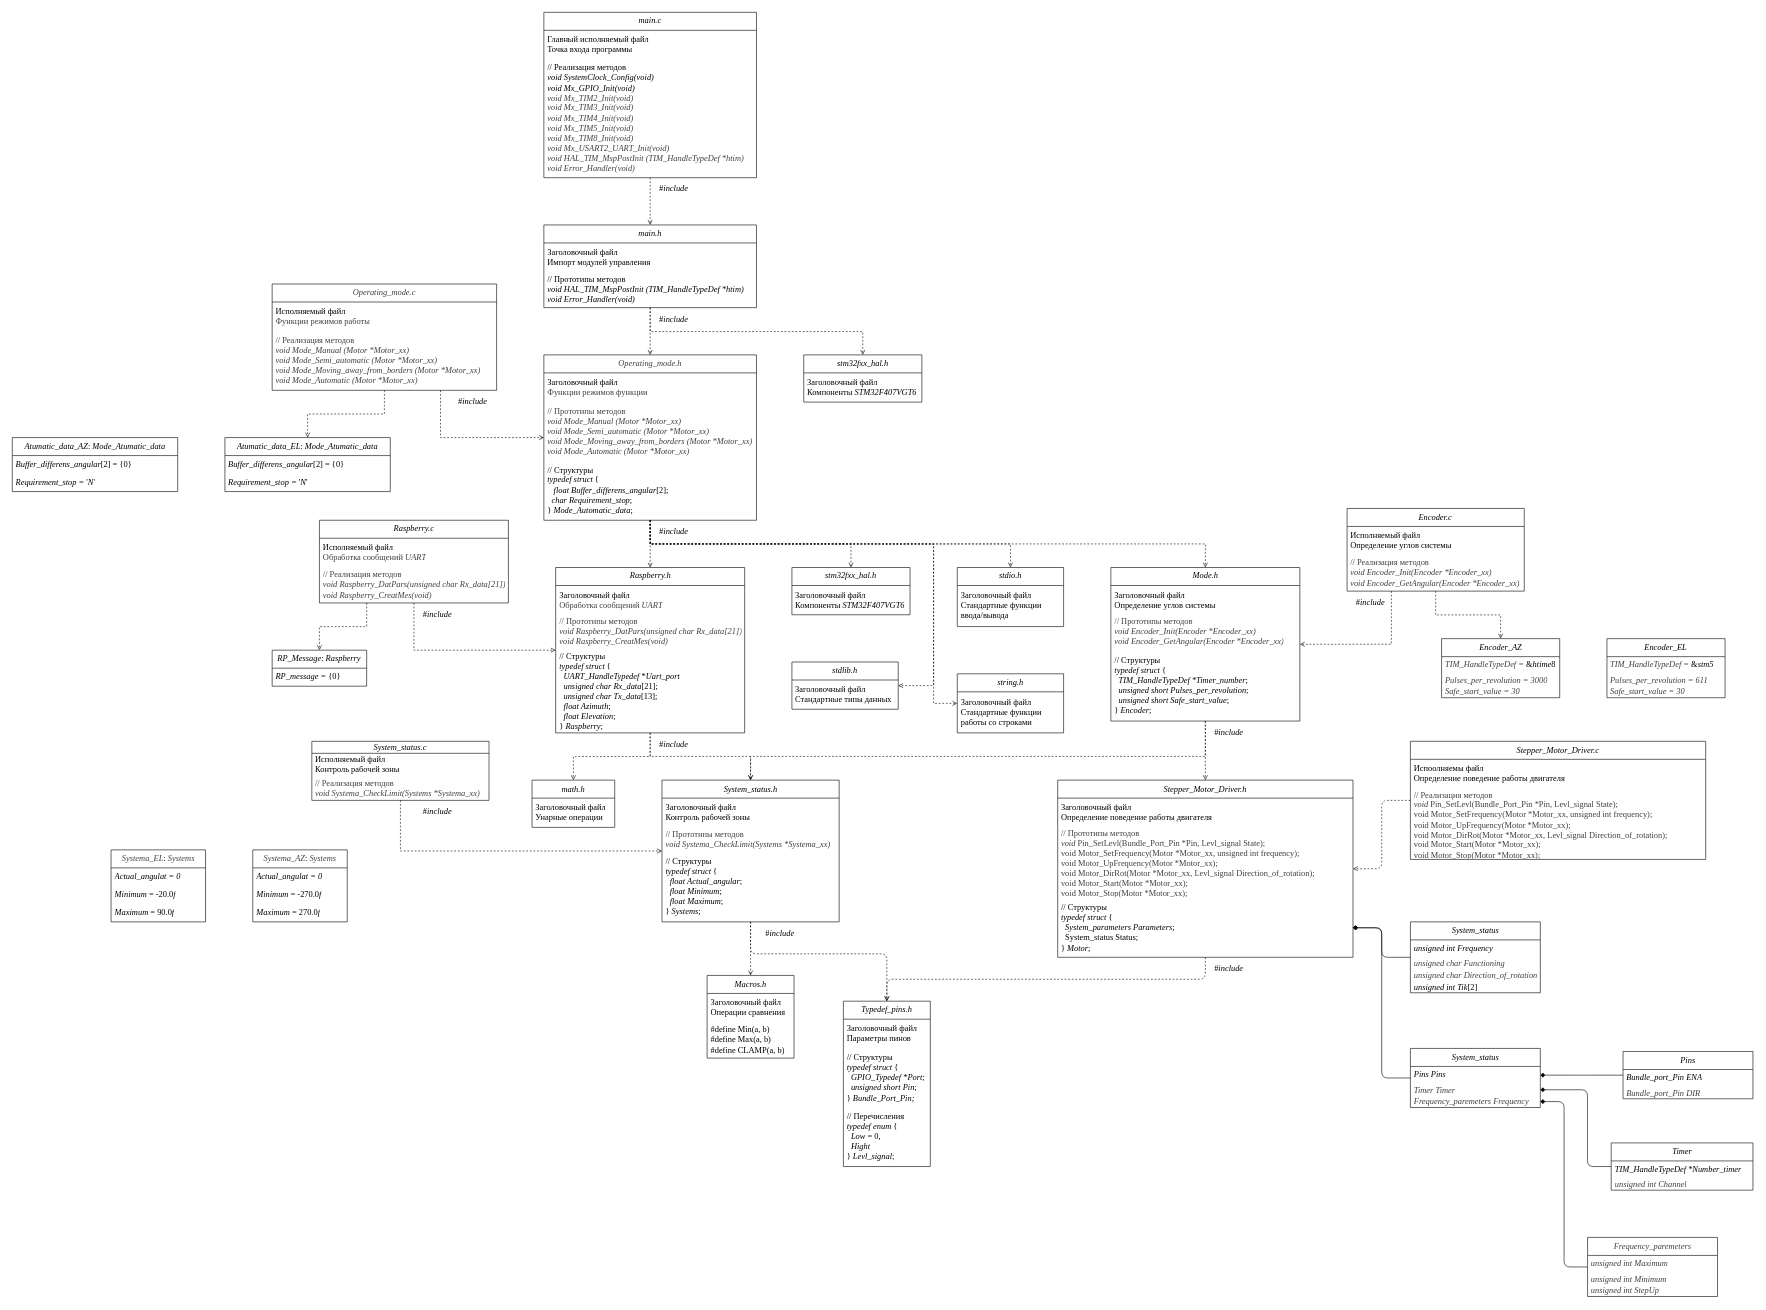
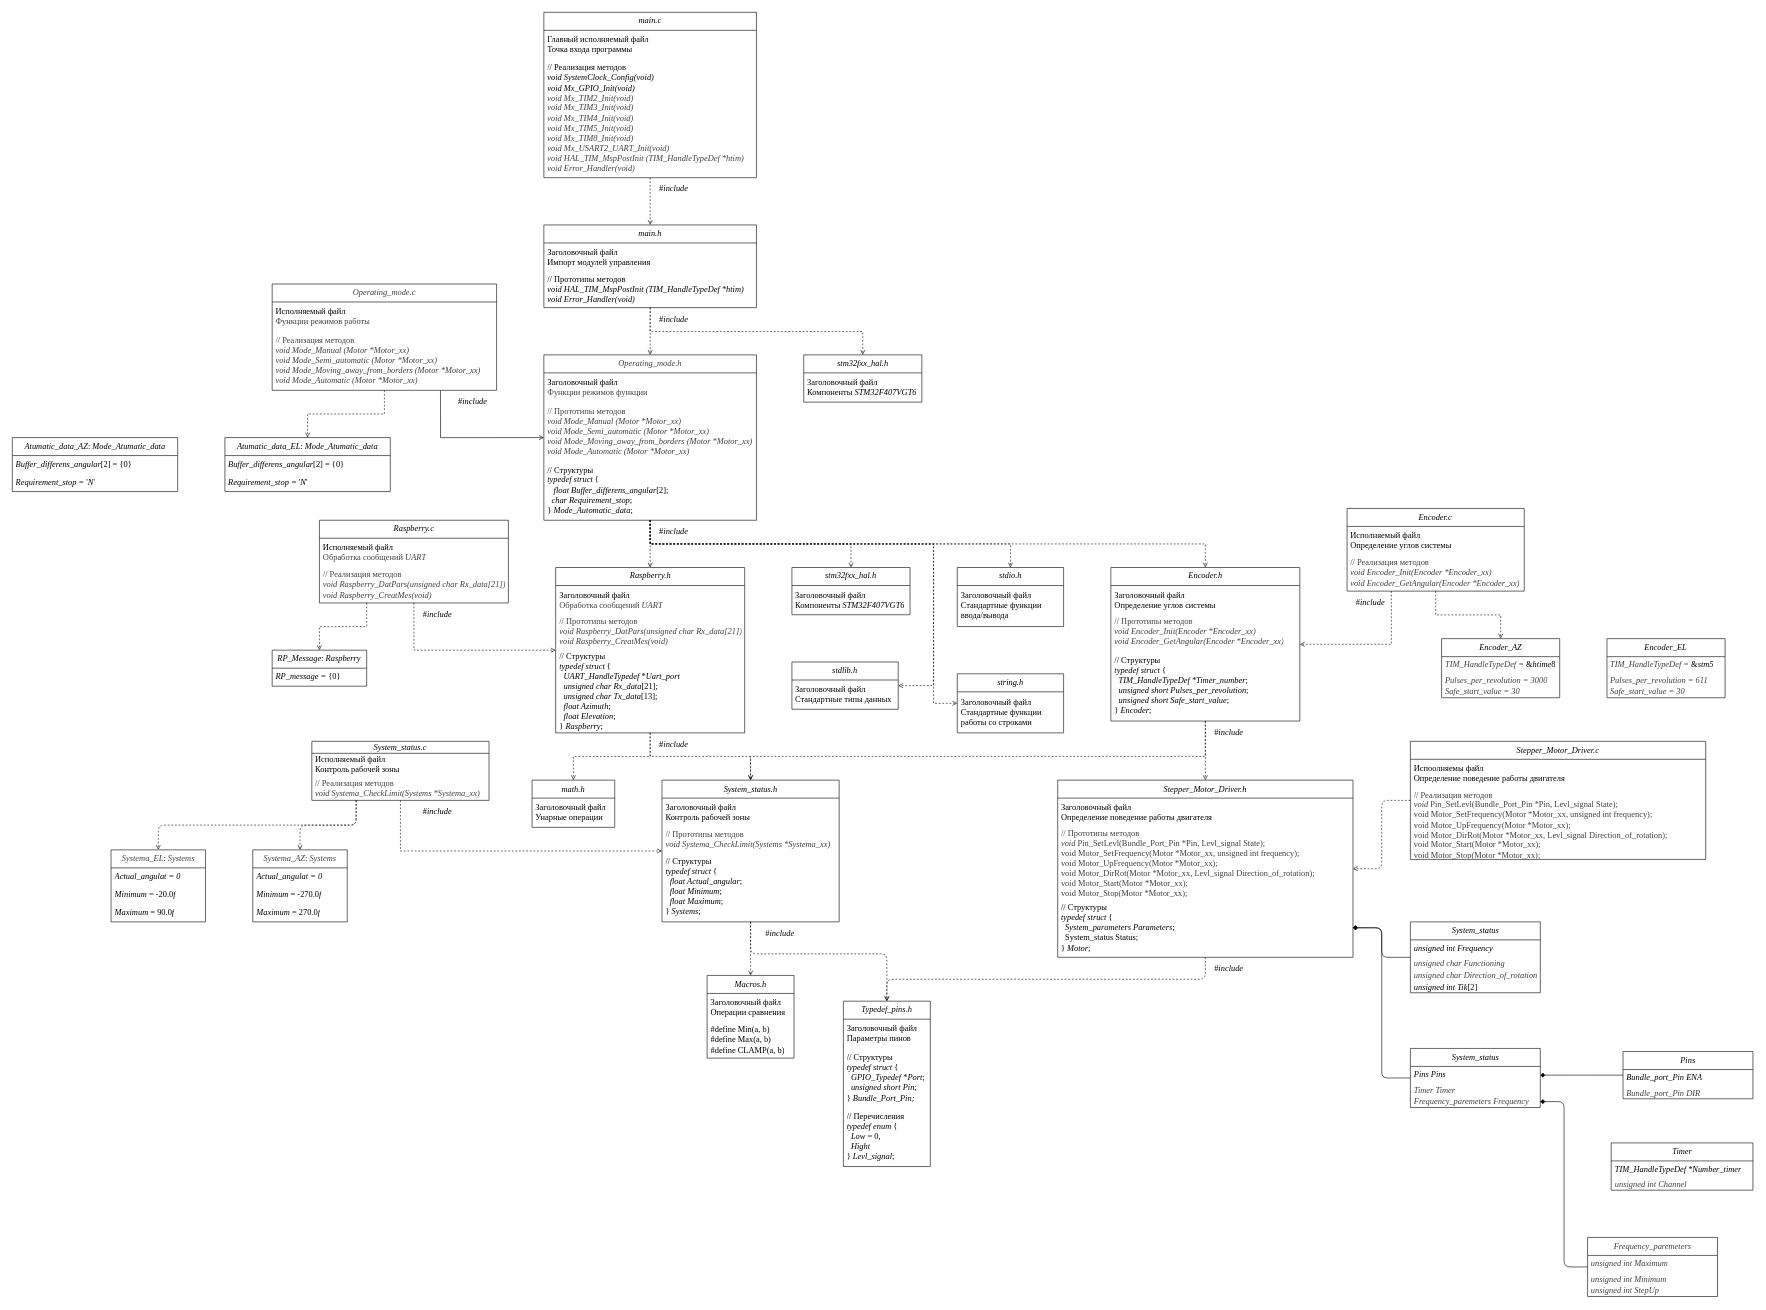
edge "Operating_mode.c" -> "Operating_mode.h": style dashed -> solid
node "Mode.h": label "Mode.h" -> "Encoder.h"
edge "System_status.c" -> "Systema_EL: Systems": added
edge "System_status.c" -> "Systema_AZ: Systems": added
edge "Timer" -> "Timer Timer": removed
